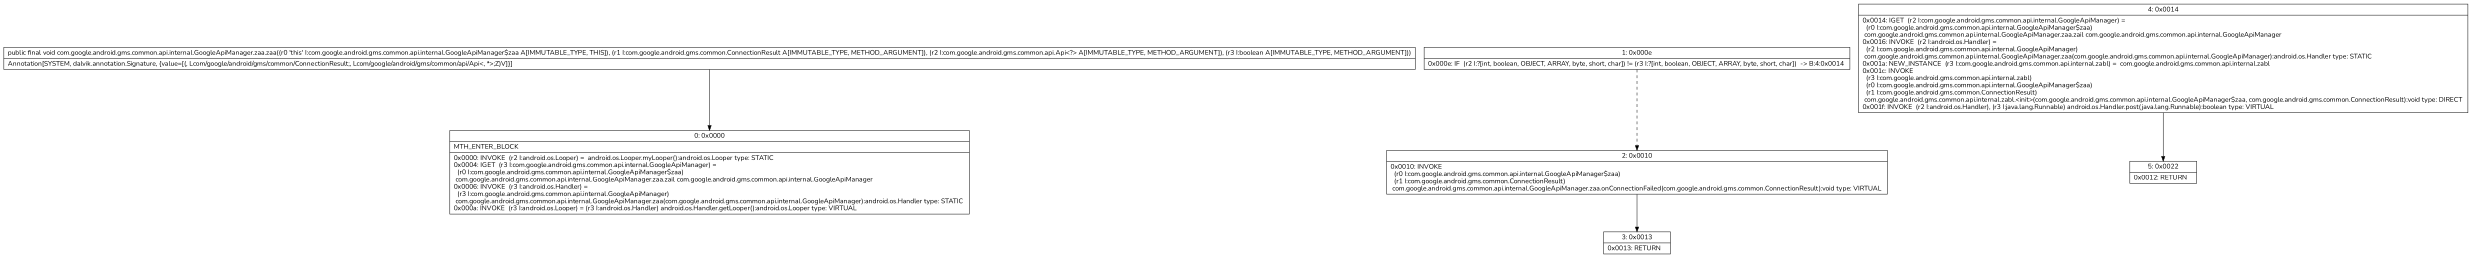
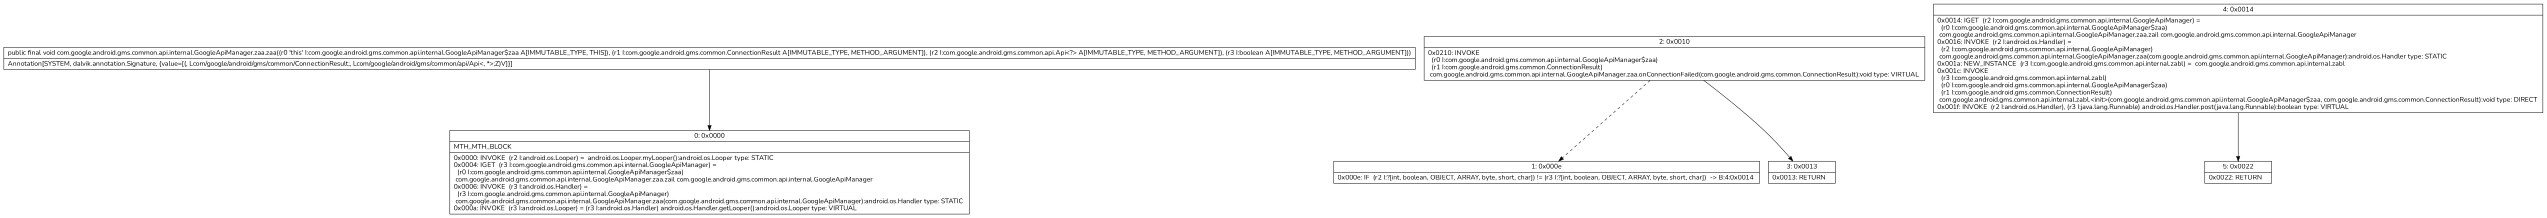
edge "1: 0x000e" -> "2: 0x0010": reversed
node "0: 0x0000": text "MTH_ENTER_BLOCK" -> "MTH_MTH_BLOCK"
node "2: 0x0010": text "0x0010: INVOKE" -> "0x0210: INVOKE"
node "5: 0x0022": text "0x0012: RETURN" -> "0x0022: RETURN"
